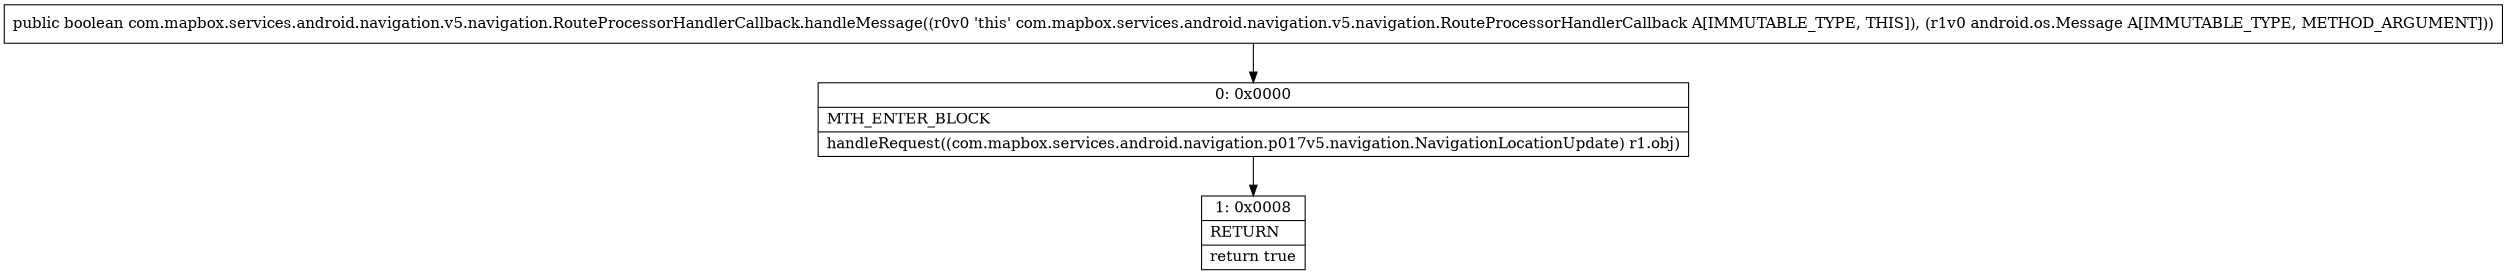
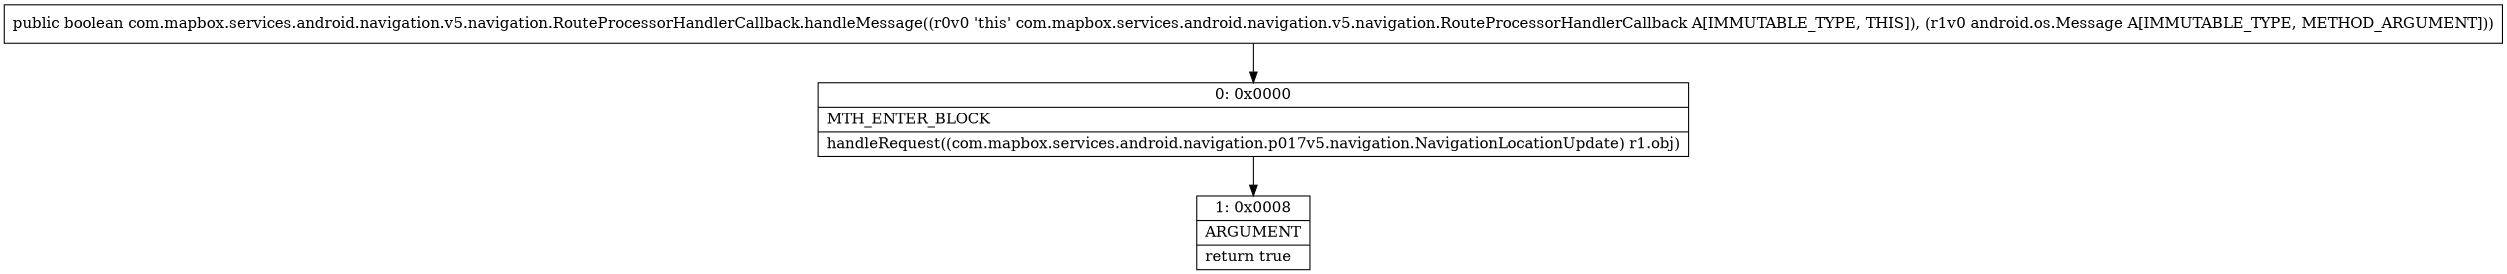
node "1: 0x0008": text "RETURN" -> "ARGUMENT"
